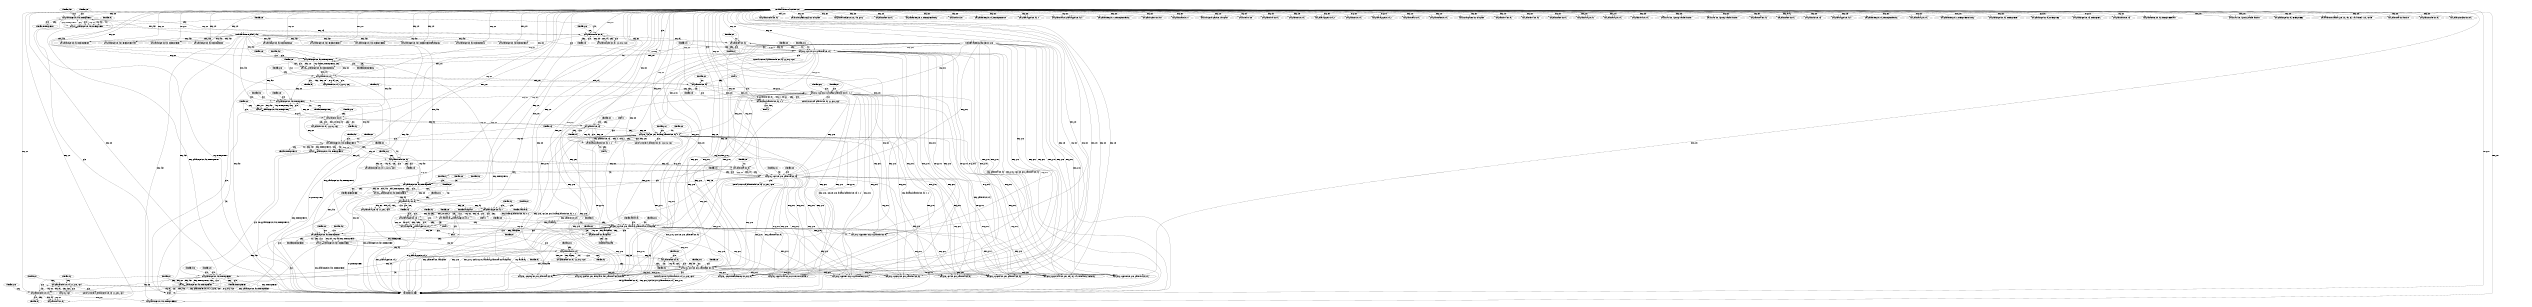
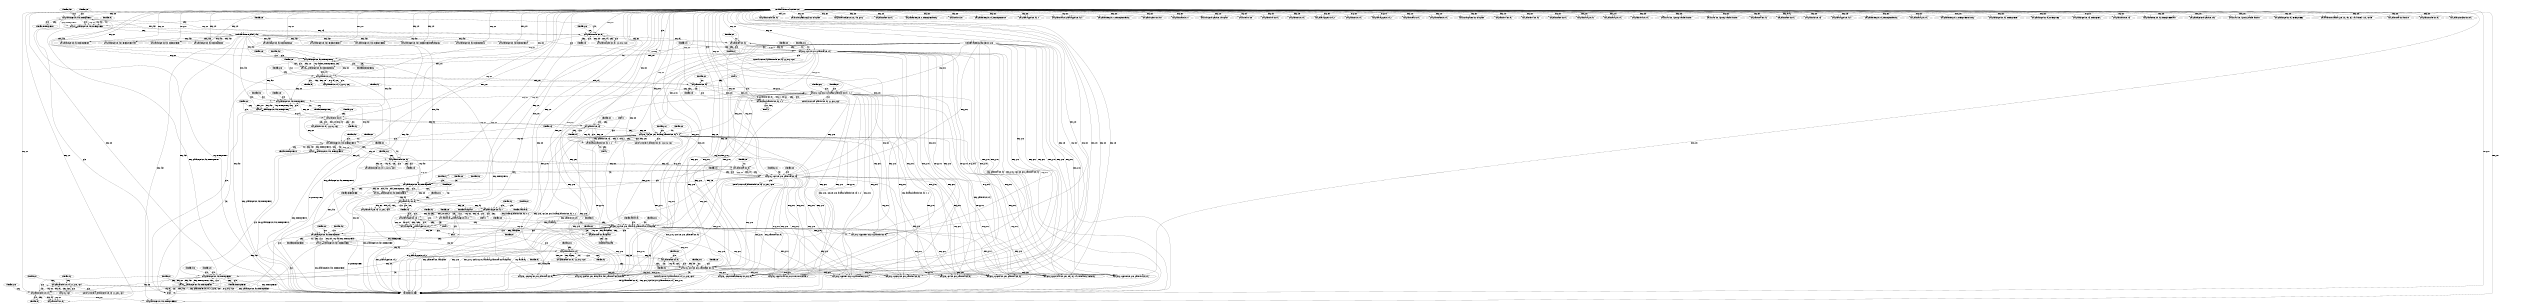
edge "(MethodParameterIn,fz_context *ctx)" -> "(Call,pdf_dict_get(ctx, obj, PDF_NAME_S))": label "AST: ctx" -> "DDG: ctx"
node "(Call,pdf_xobject_colorspace(ctx, xobj))": added
edge "(Call,obj = pdf_dict_get(ctx, dict, PDF_NAME_LW))" -> "(Call,pdf_dict_get(ctx, dict, PDF_NAME_LW))": now "(Call,obj = pdf_dict_get(ctx, dict, PDF_NAME_LW))" -> "(MethodParameterIn,pdf_obj *dict)"
edge "(MethodParameterIn,pdf_processor *proc)" -> "(Call,proc->op_w(ctx, proc, pdf_to_real(ctx, obj)))": removed, label "DDG: proc"
edge "(Call,obj = pdf_dict_get(ctx, dict, PDF_NAME_LJ))" -> "(MethodReturn,RET)": added, label "DDG: pdf_dict_get(ctx, dict, PDF_NAME_LJ)"
edge "(ControlStructure,if (pdf_is_name(ctx, obj) && proc->op_ri))" -> "(Call,proc->op_ri(ctx, proc, pdf_to_name(ctx, obj)))": reversed
